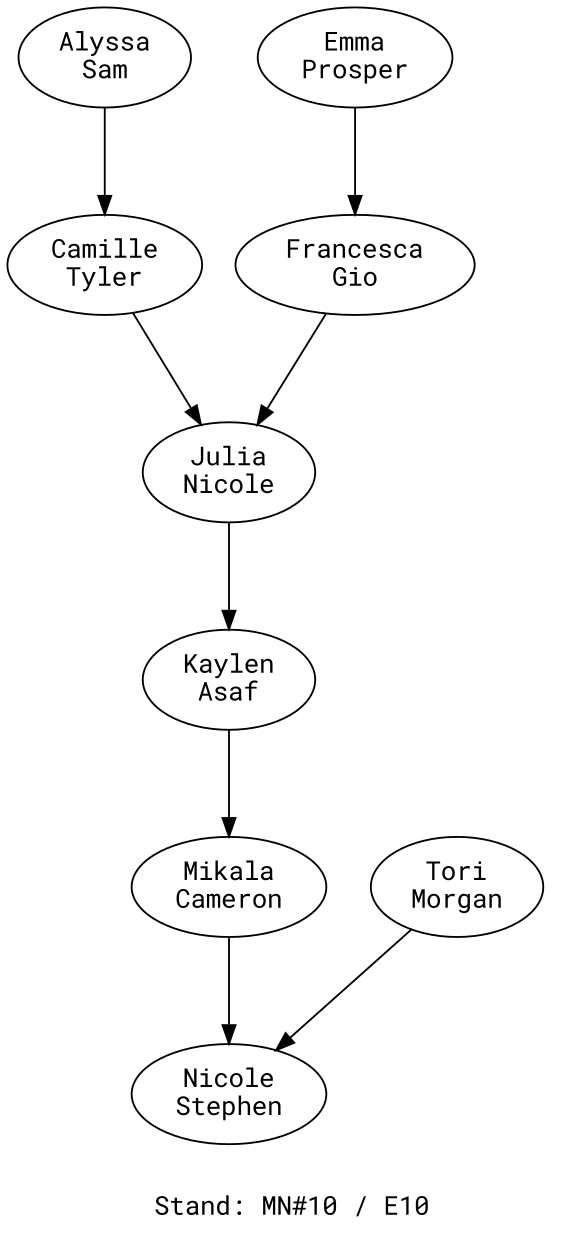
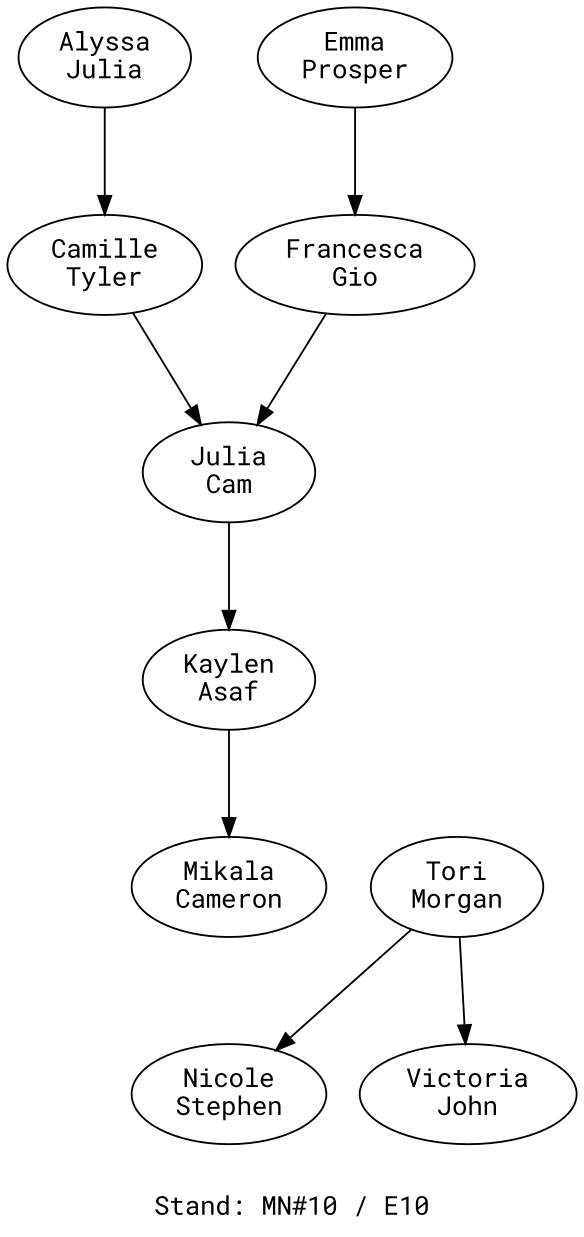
node "Alyssa Sam": label "Alyssa Sam" -> "Alyssa Julia"
node "Julia Nicole": label "Julia Nicole" -> "Julia Cam"
edge "Mikala Cameron" -> "Nicole Stephen": removed
node "Victoria John": added
